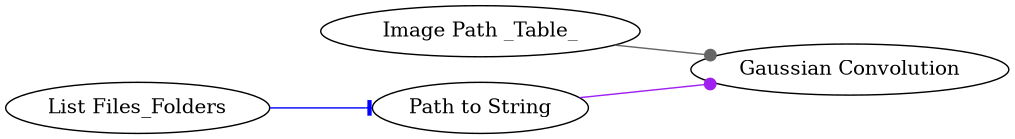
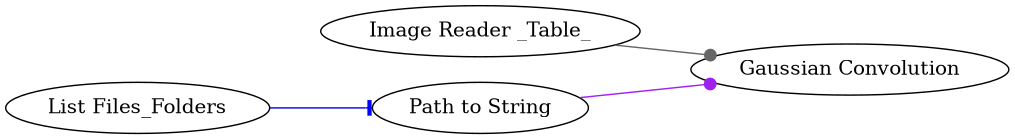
node "Image Path _Table_": label "Image Path _Table_" -> "Image Reader _Table_"
